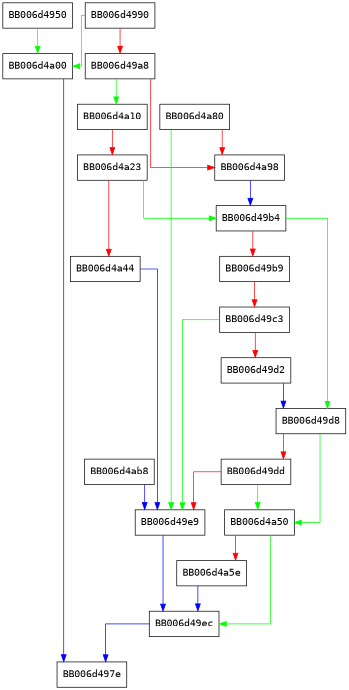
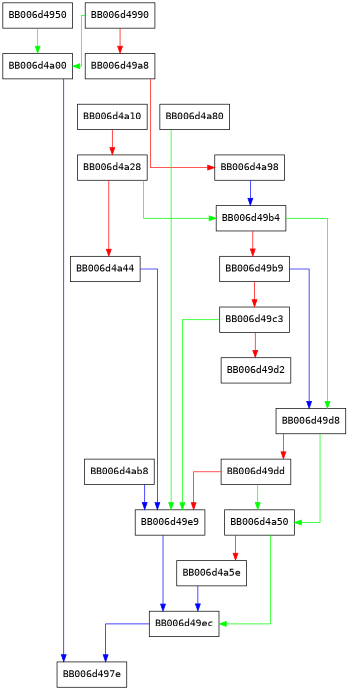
edge "BB006d49a8" -> "BB006d4a10": removed
edge "BB006d4a80" -> "BB006d4a98": removed
node "BB006d4a23": label "BB006d4a23" -> "BB006d4a28"
edge "BB006d49d2" -> "BB006d49d8": now "BB006d49b9" -> "BB006d49d8"
